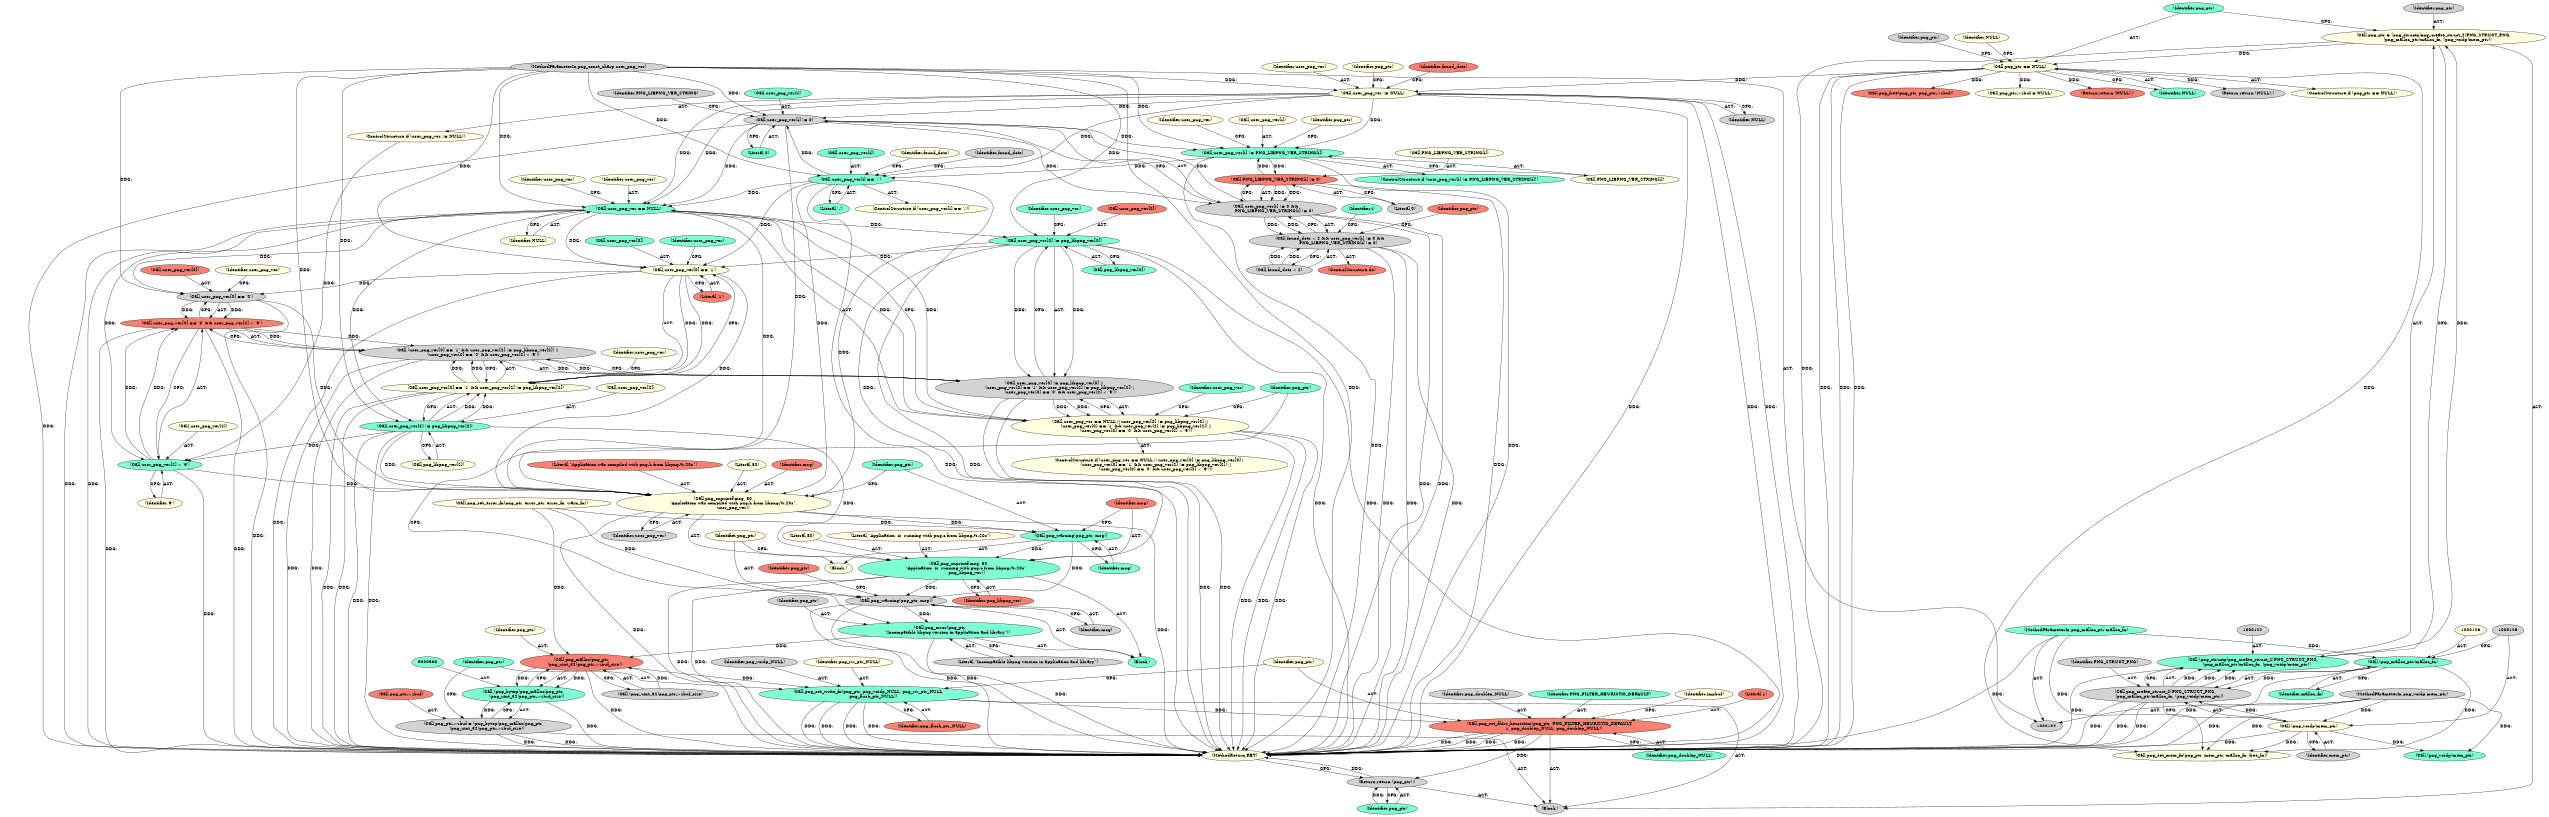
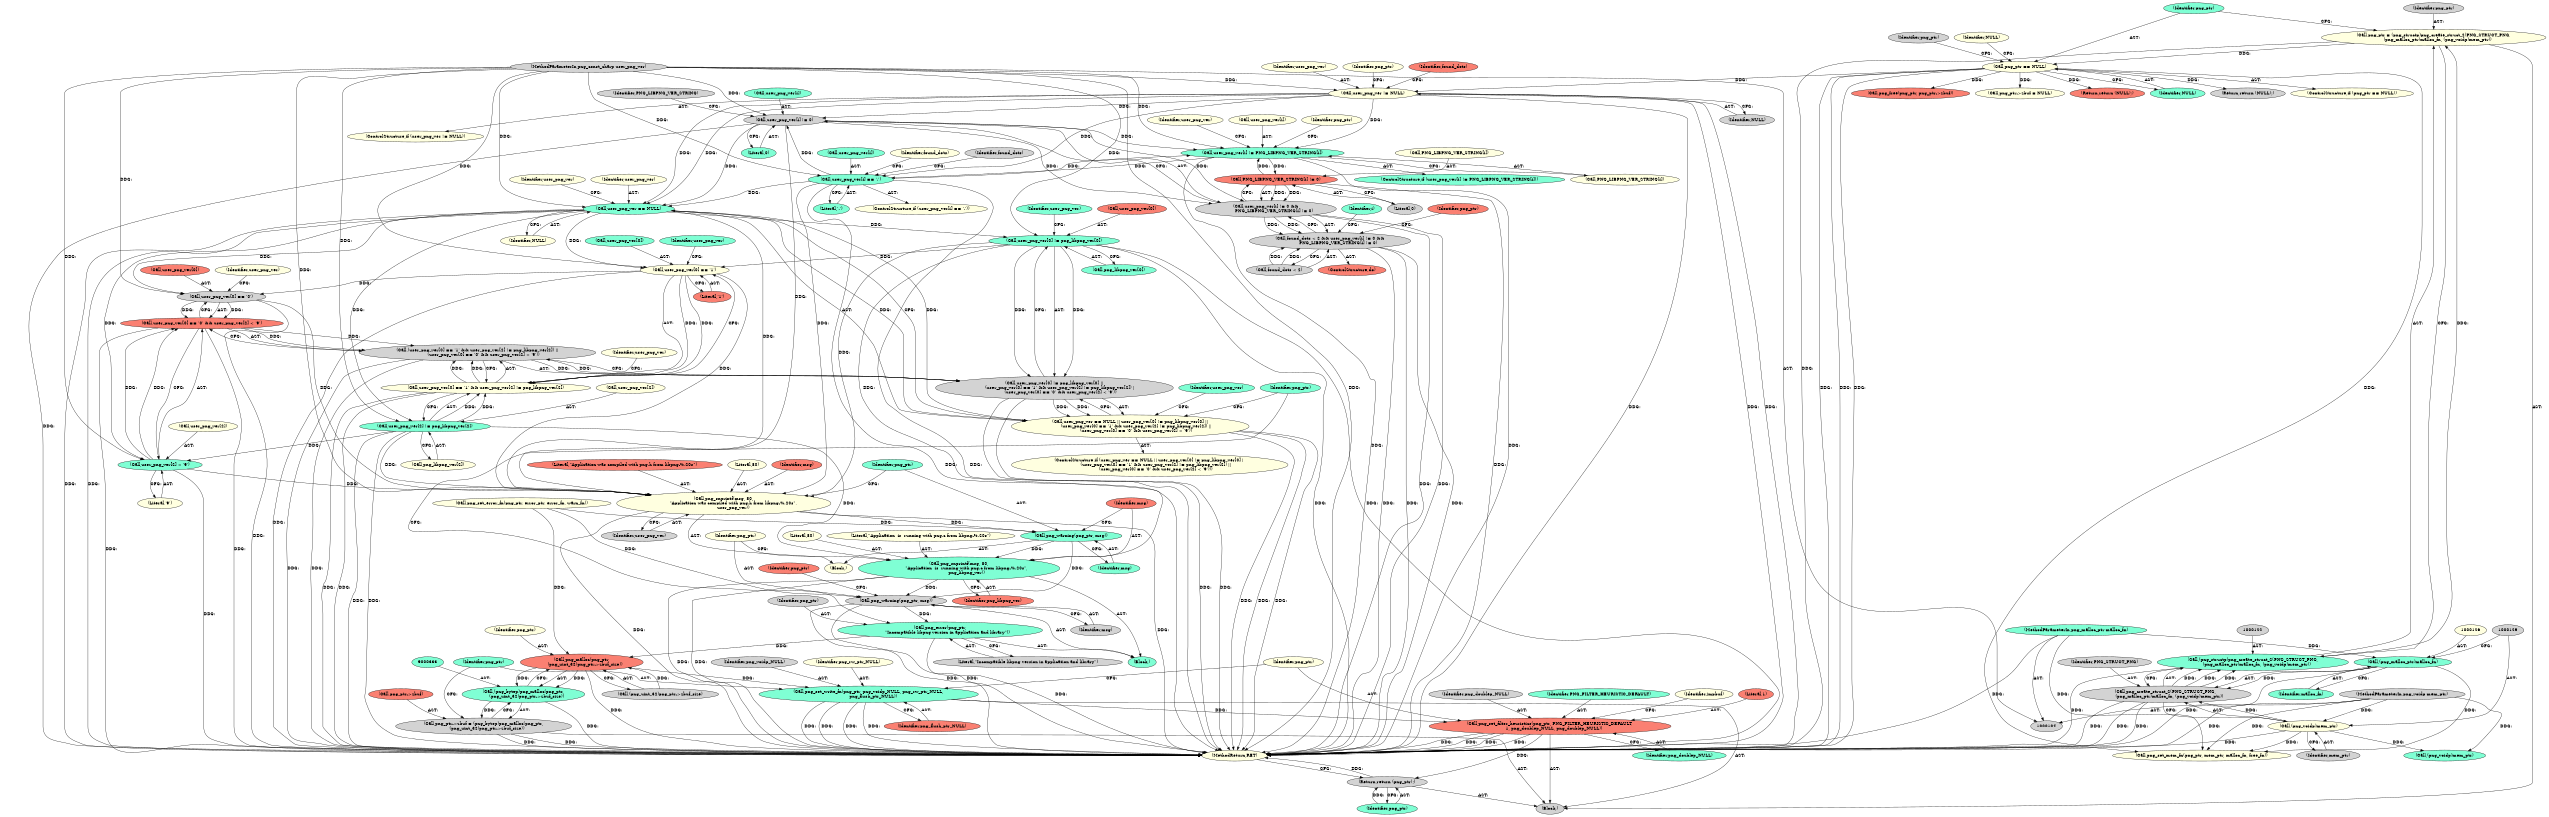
edge "(Call,user_png_ver[i] == '.')" -> "(Call,user_png_ver[0] == '1')": now "(Call,user_png_ver[i] == '.')" -> "(Call,user_png_ver[i] != PNG_LIBPNG_VER_STRING[i])"
edge "(ControlStructure,if (user_png_ver != NULL))" -> "(Call,user_png_ver[2] < '9')": now "(MethodParameterIn,png_const_charp user_png_ver)" -> "(Call,user_png_ver[2] < '9')"
node "(Identifier,'9')": label "(Identifier,'9')" -> "(Literal,'9')"
